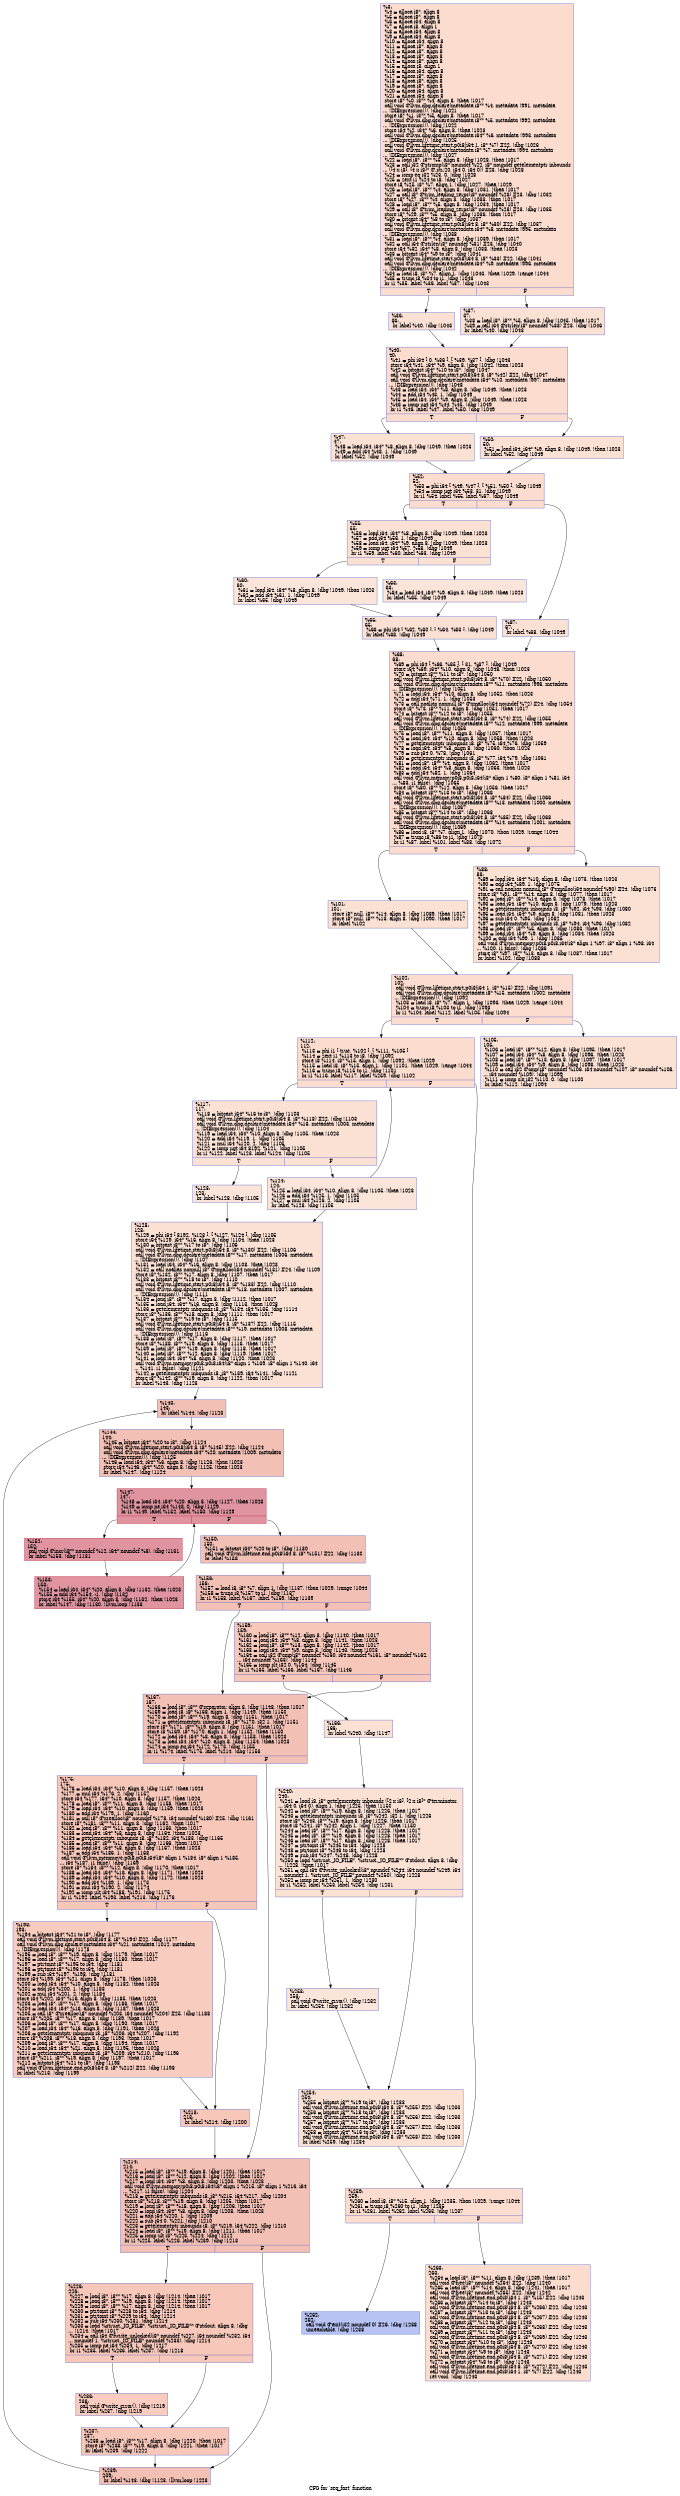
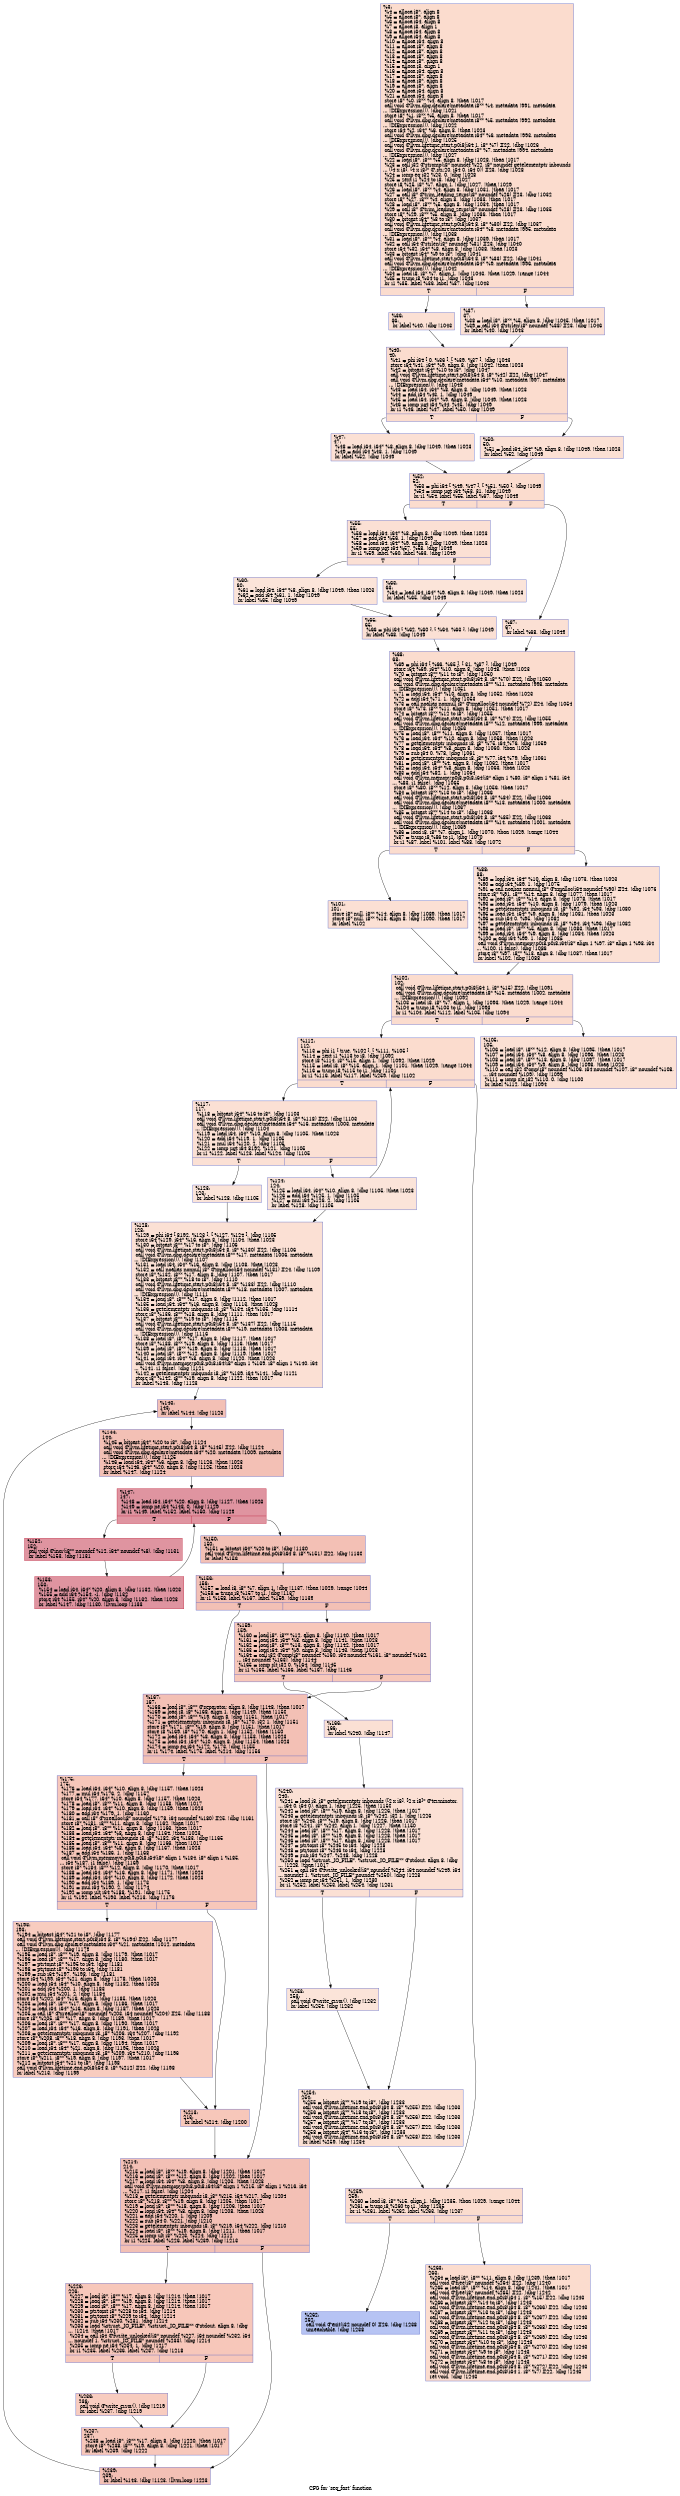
node "%193:": text "... !DIExpression()), !dbg !1178" -> "... !DIExpression()), !dbg !1179"
